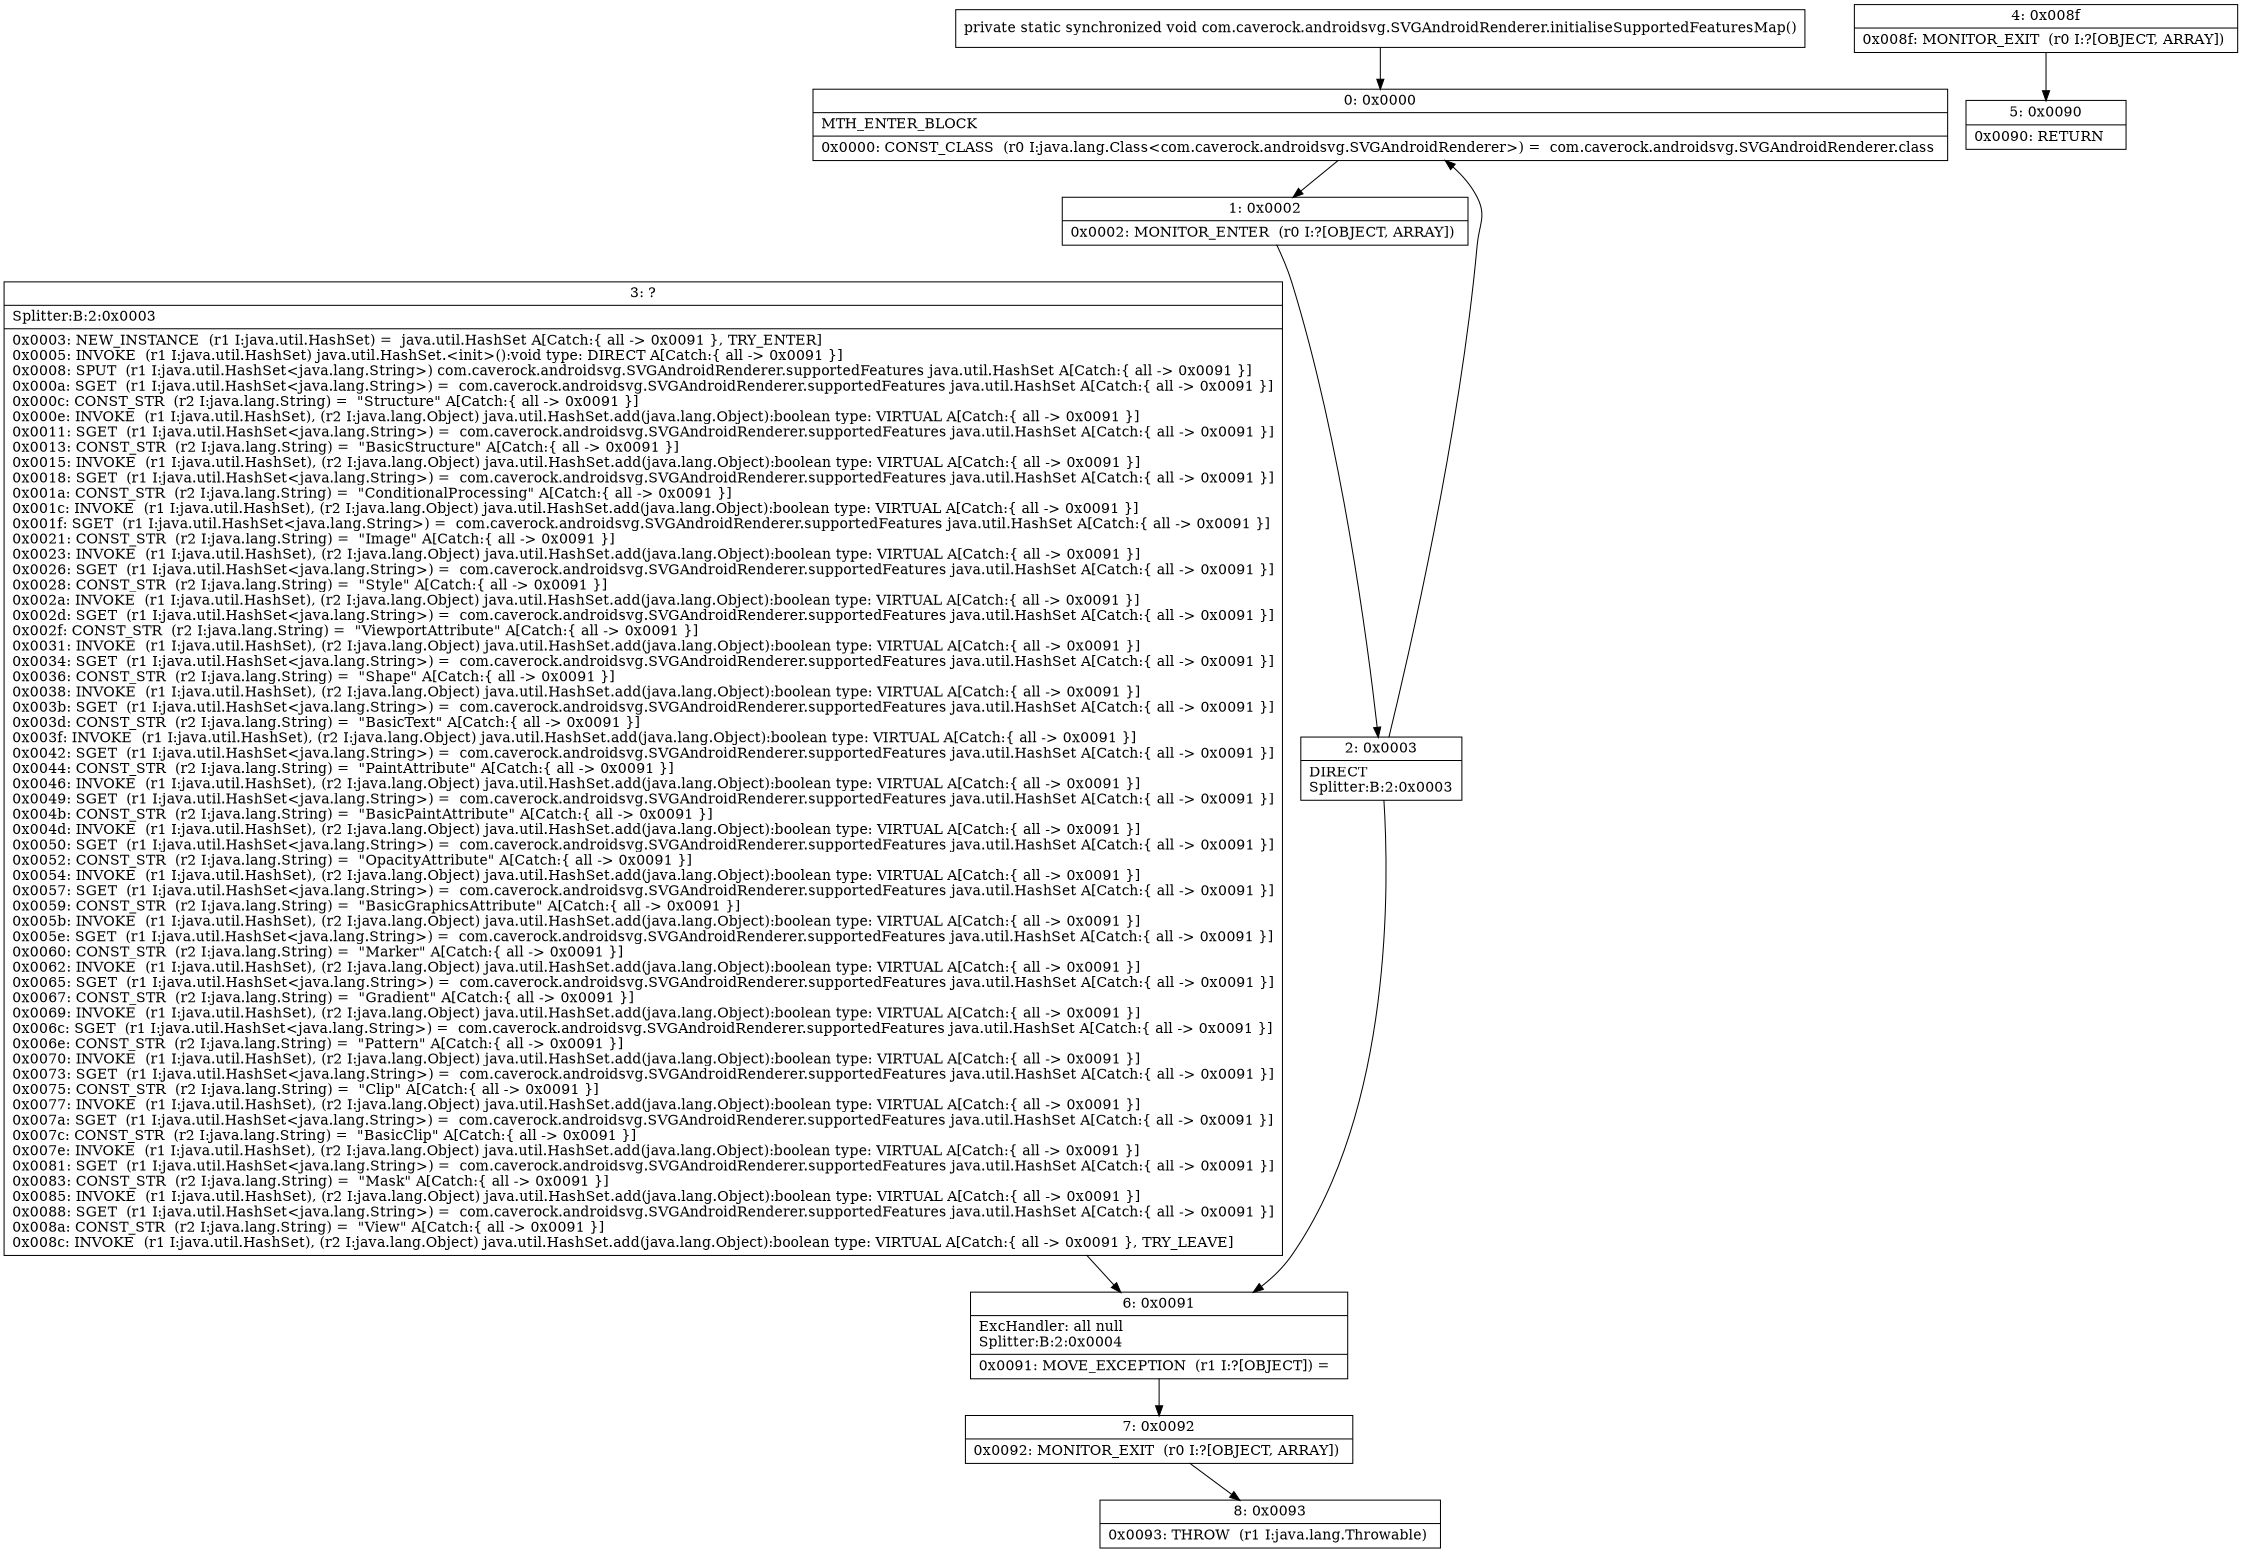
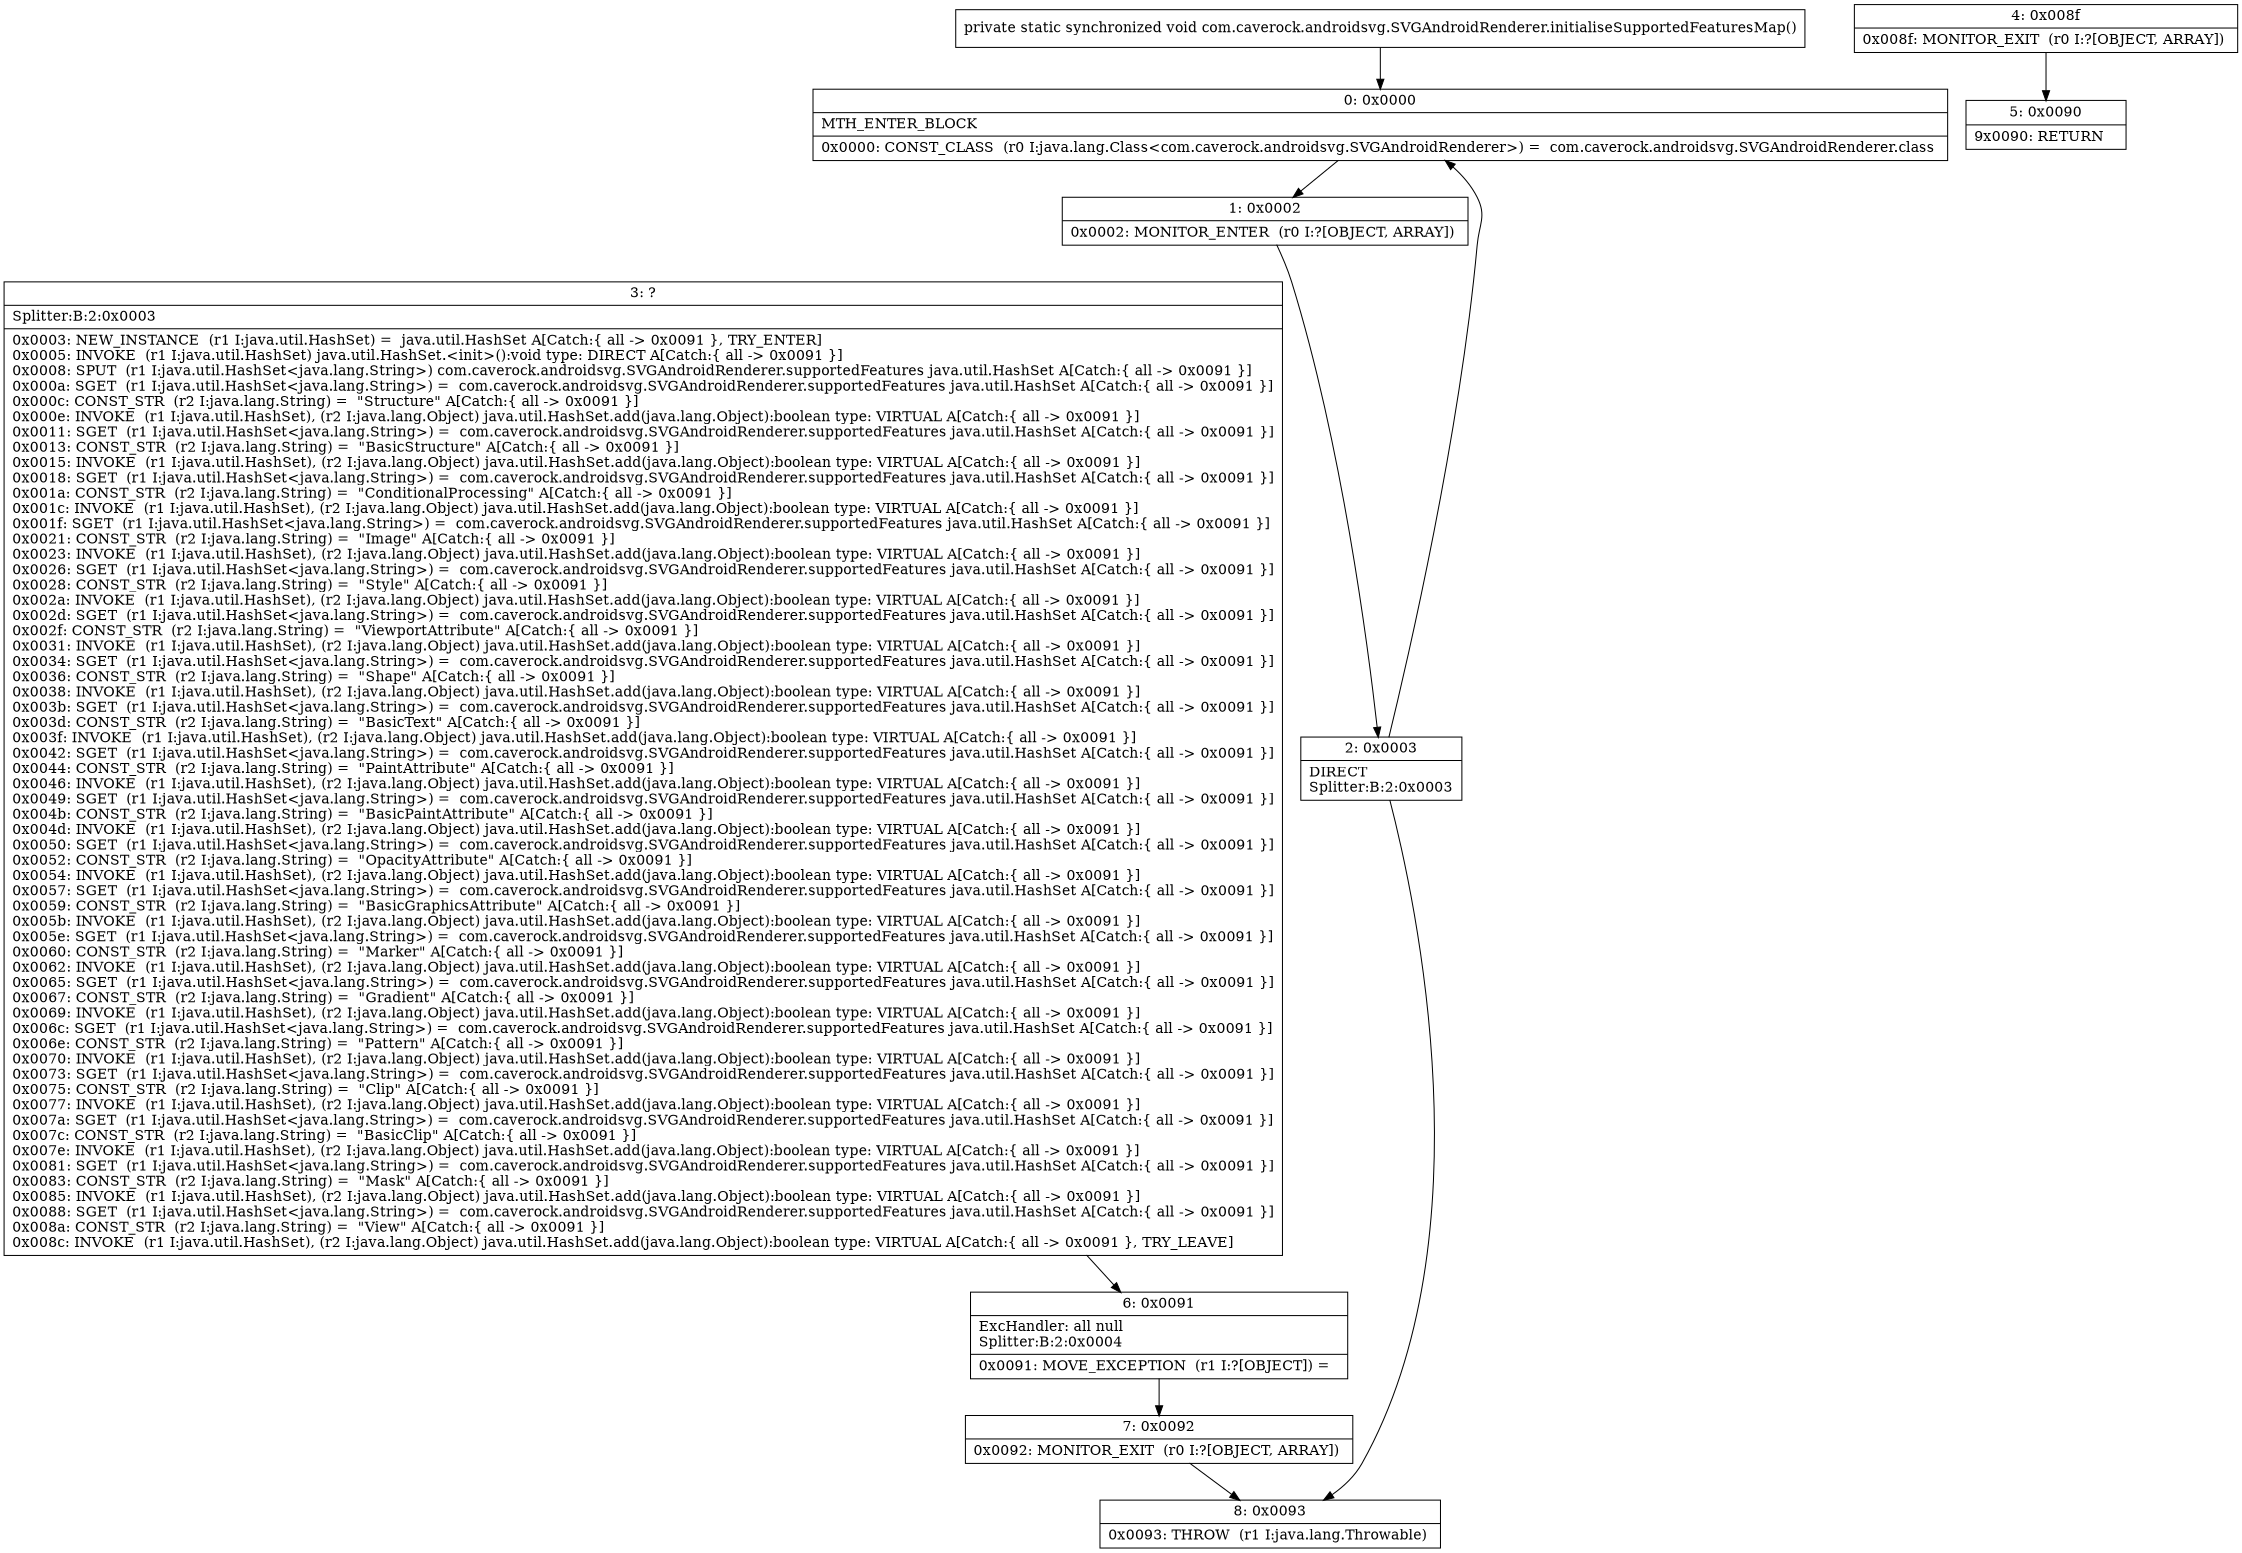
node "5: 0x0090": text "0x0090: RETURN" -> "9x0090: RETURN"
edge "2: 0x0003" -> "6: 0x0091": now "2: 0x0003" -> "8: 0x0093"
